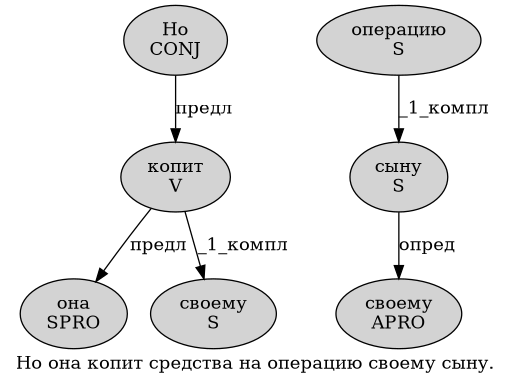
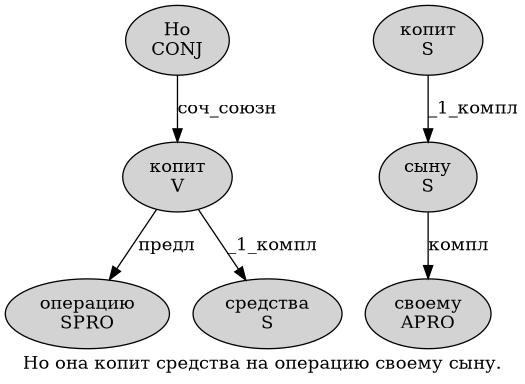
node "операцию S": label "операцию S" -> "копит S"
edge "Но CONJ" -> "копит V": label "предл" -> "соч_союзн"
edge "сыну S" -> "своему APRO": label "опред" -> "компл"
node "она SPRO": label "она SPRO" -> "операцию SPRO"
node "своему S": label "своему S" -> "средства S"
